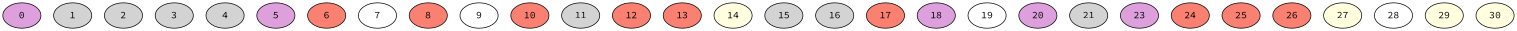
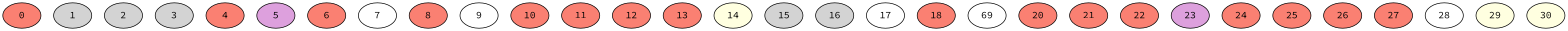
node "0": fillcolor plum -> salmon
node "4": fillcolor lightgrey -> salmon
node "11": fillcolor lightgrey -> salmon
node "17": fillcolor salmon -> white
node "18": fillcolor plum -> salmon
node "19": label "19" -> "69"
node "20": fillcolor plum -> salmon
node "21": fillcolor lightgrey -> salmon
node "22": added
node "27": fillcolor lightyellow -> salmon
